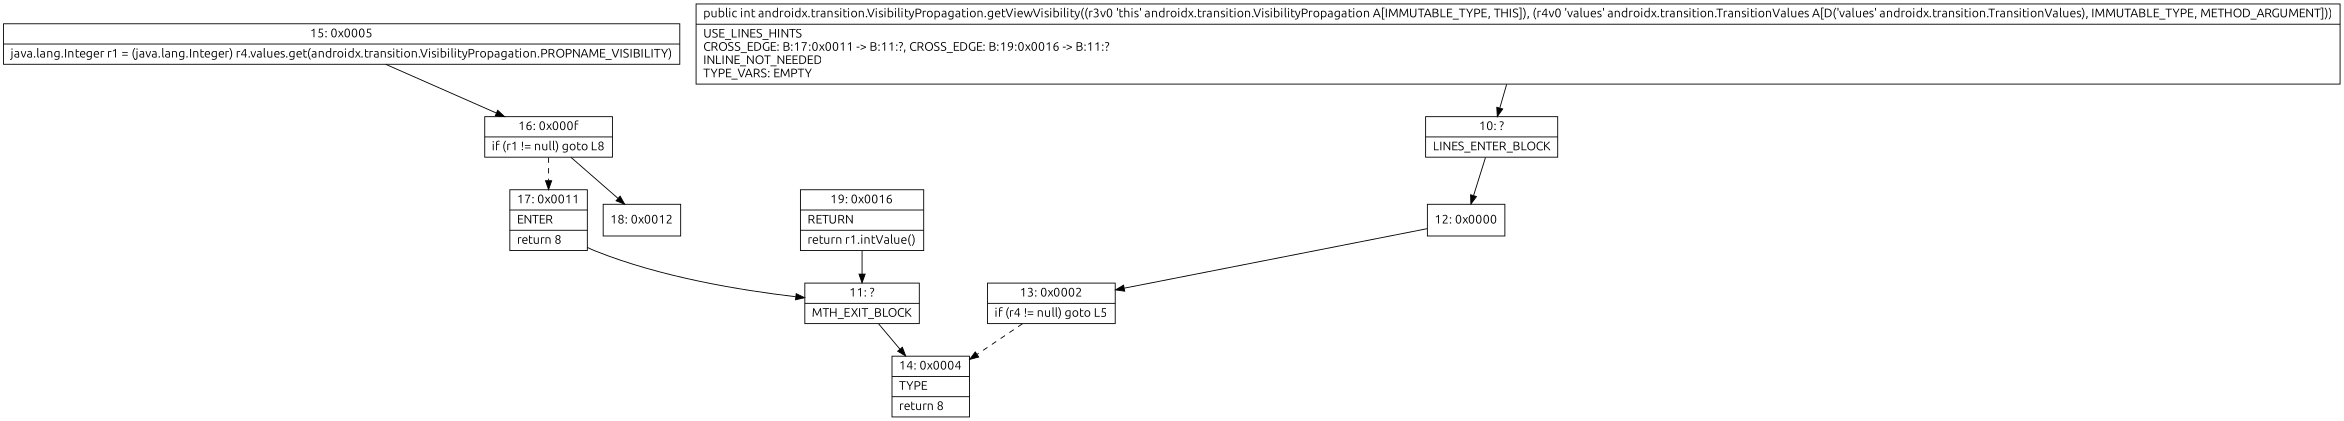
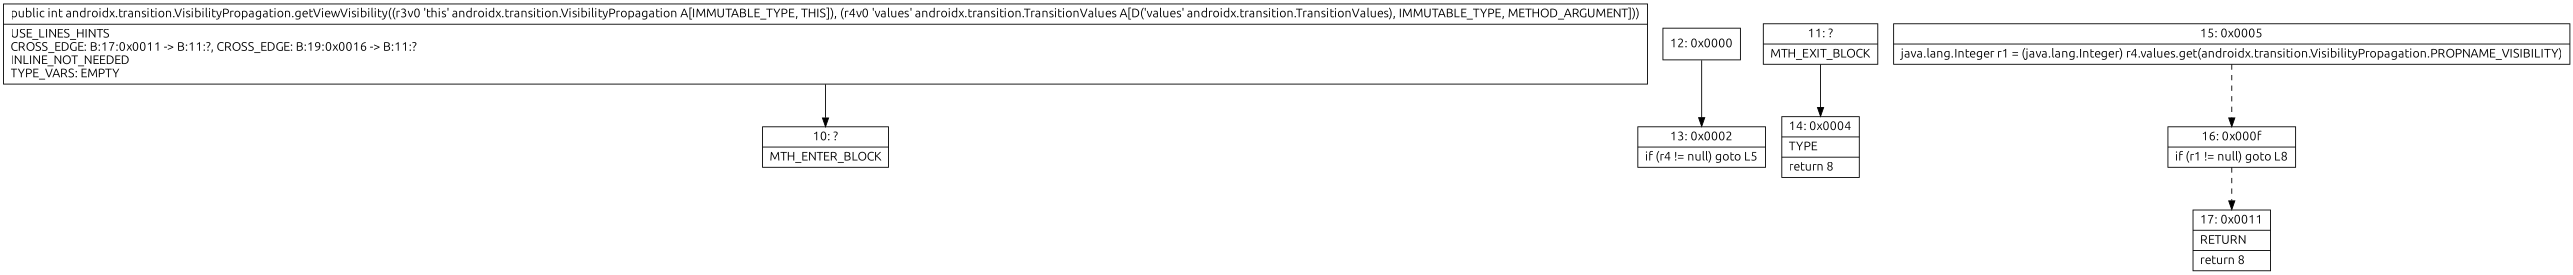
edge "15: 0x0005" -> "16: 0x000f": style solid -> dashed
node "10: ?": text "LINES_ENTER_BLOCK" -> "MTH_ENTER_BLOCK"
edge "10: ?" -> "12: 0x0000": removed
node "17: 0x0011": text "ENTER" -> "RETURN"
node "18: 0x0012": removed
node "19: 0x0016": removed
edge "17: 0x0011" -> "11: ?": removed
edge "13: 0x0002" -> "14: 0x0004": removed
